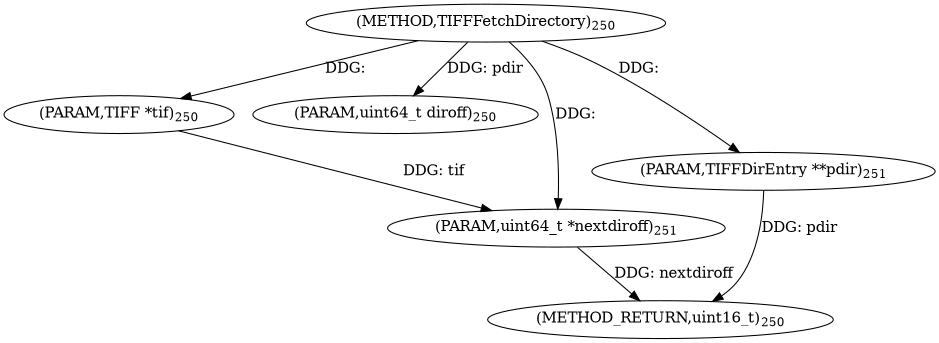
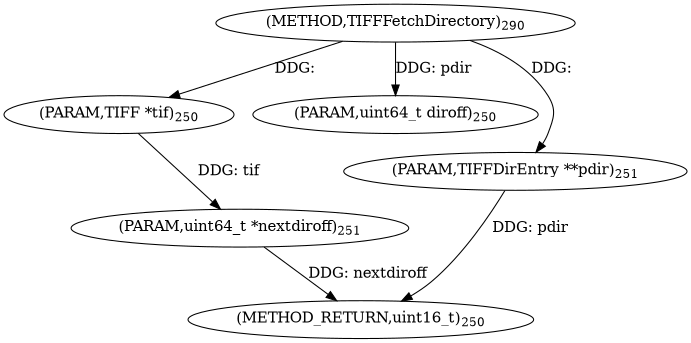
node "(METHOD,TIFFFetchDirectory)": text "250" -> "290"
edge "(METHOD,TIFFFetchDirectory)" -> "(PARAM,uint64_t *nextdiroff)": removed, label "DDG:"
